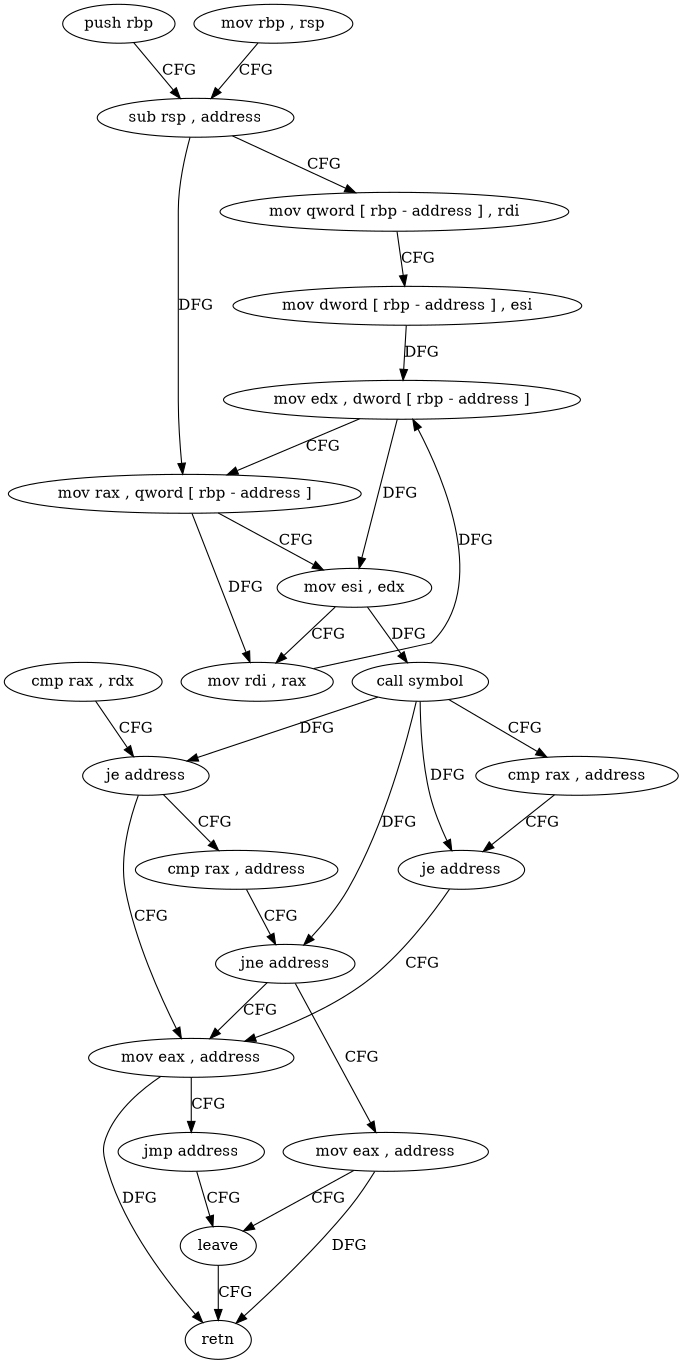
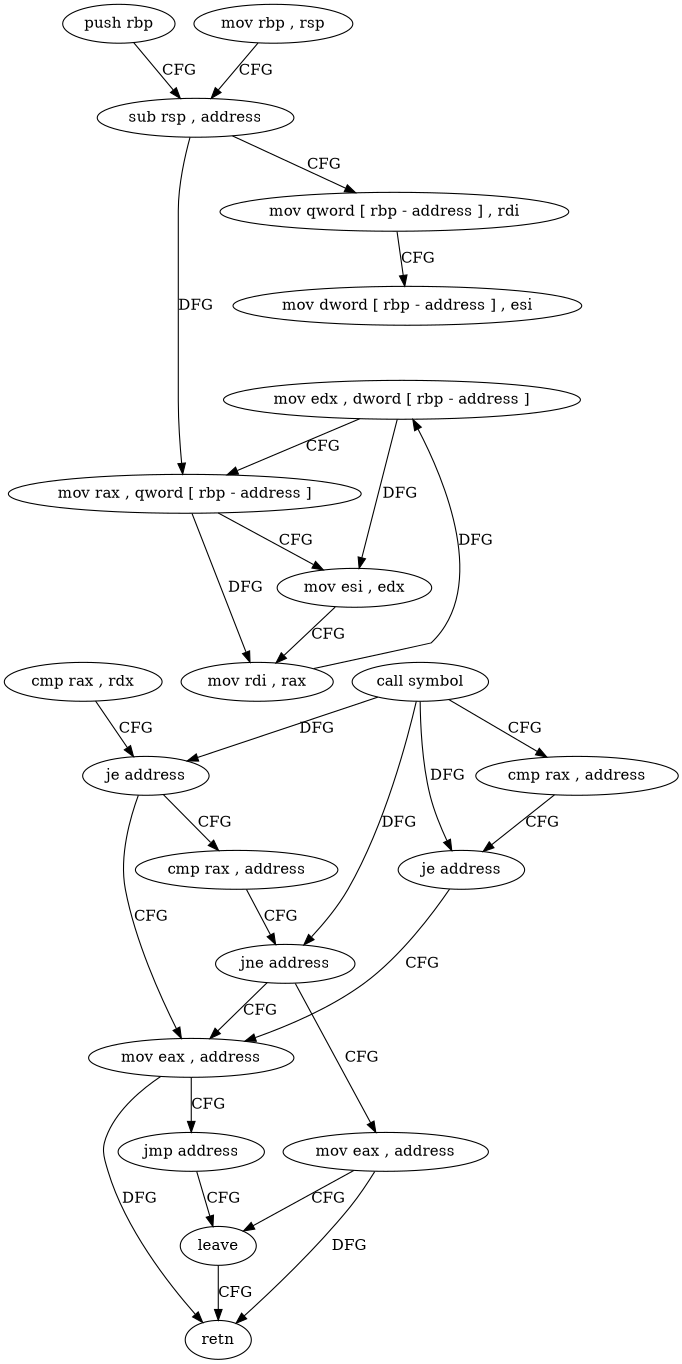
edge "mov dword [ rbp - address ] , esi" -> "mov edx , dword [ rbp - address ]": removed, label "DFG"
edge "mov esi , edx" -> "call symbol": removed, label "DFG"
